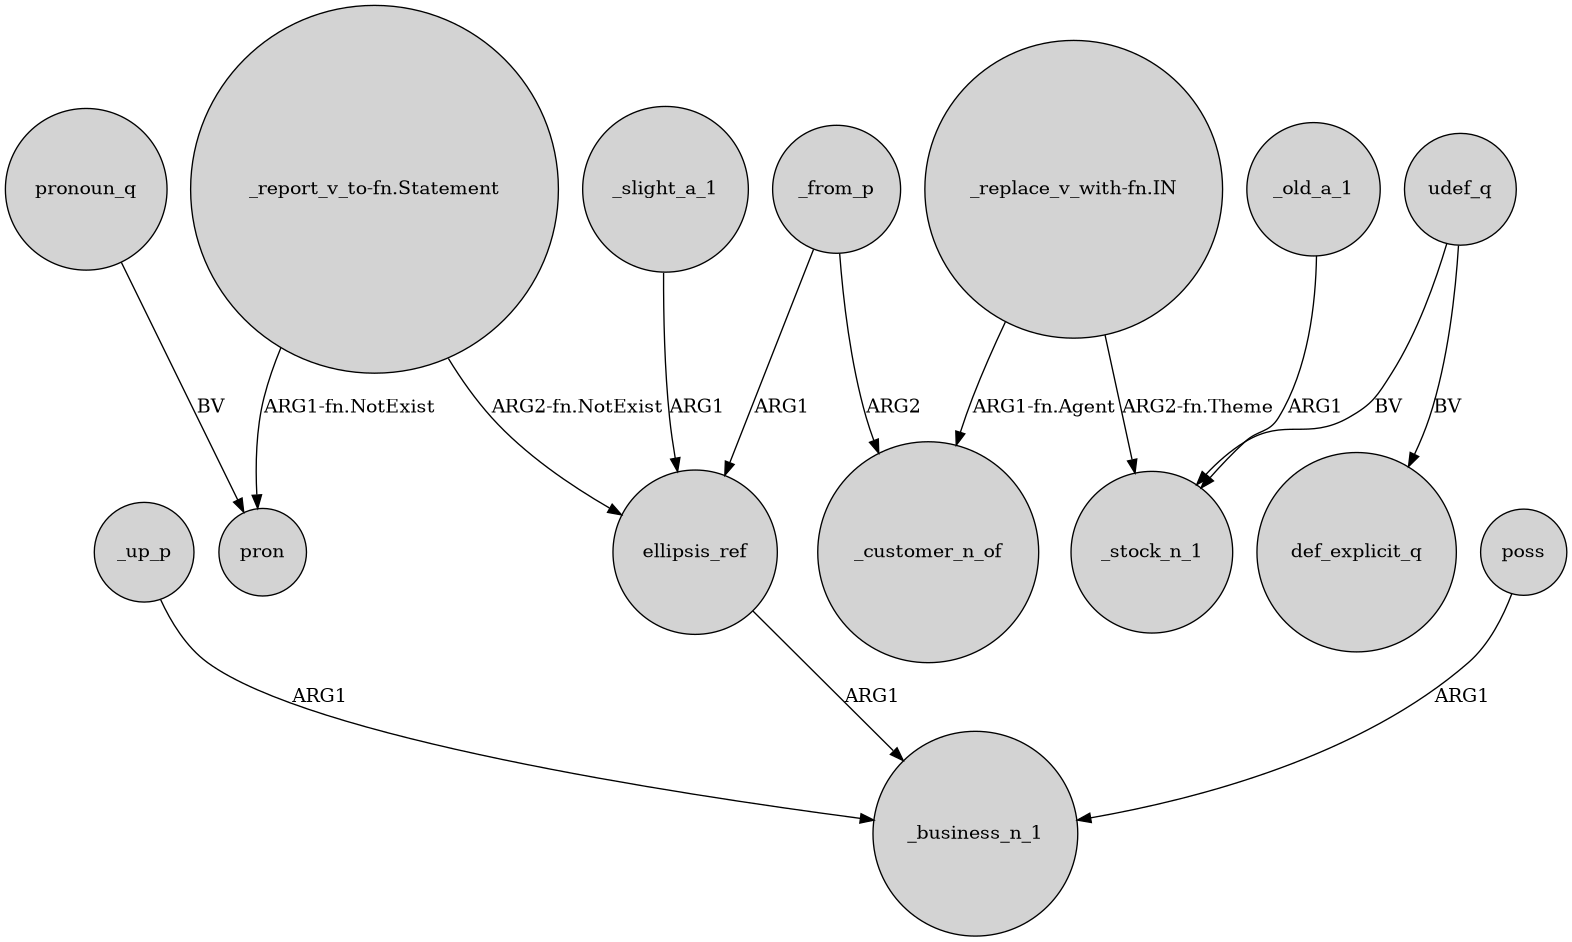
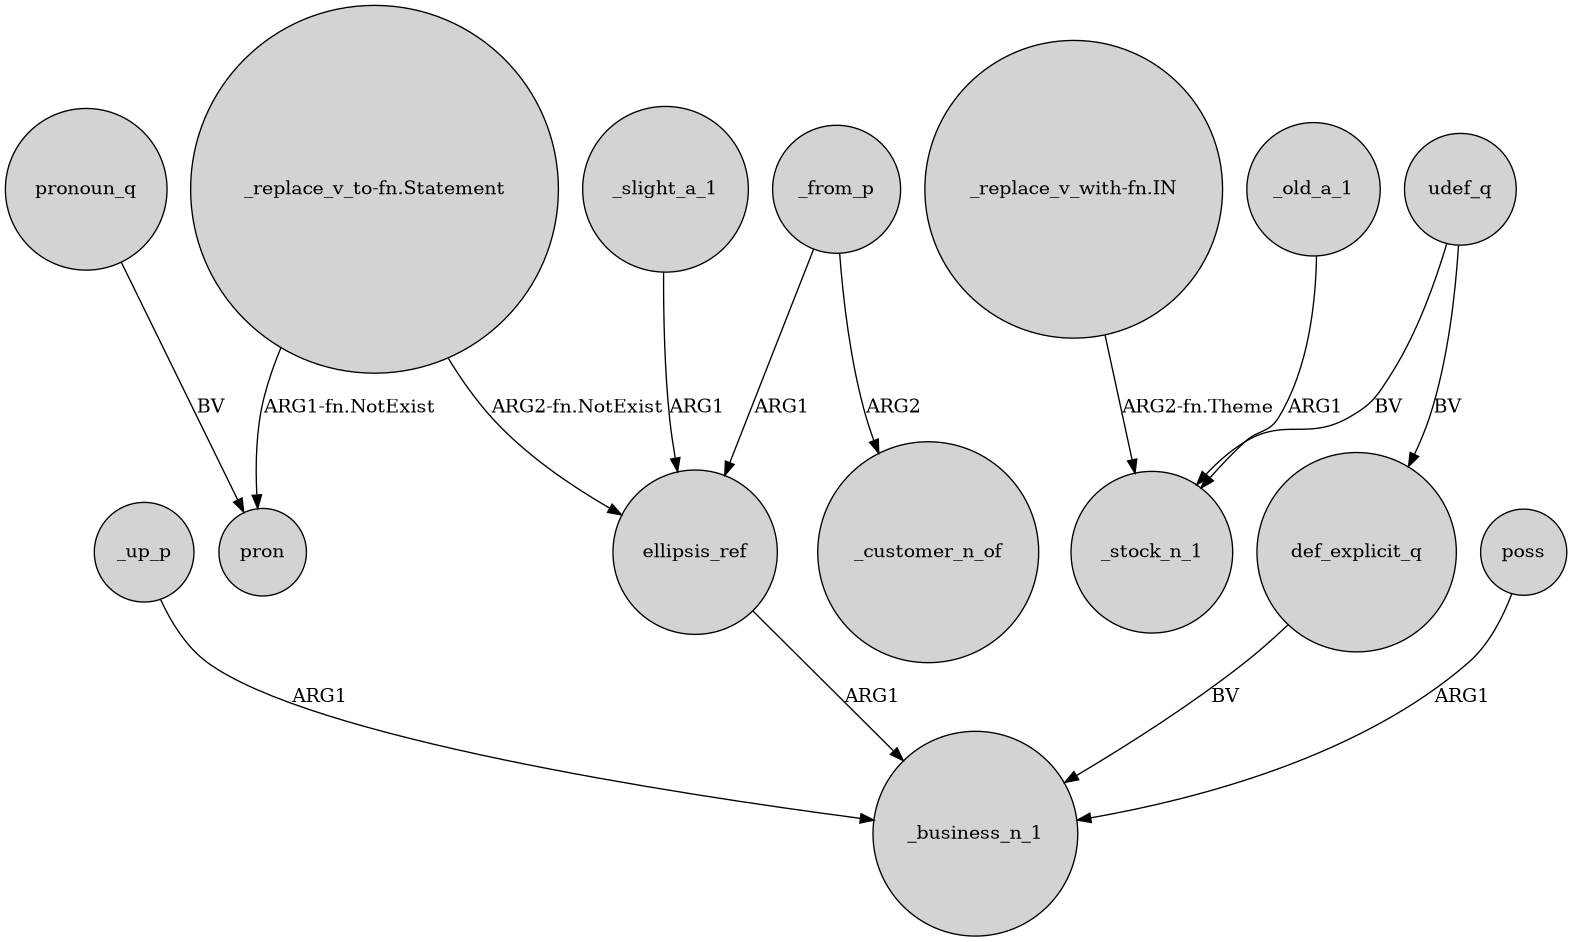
node "_report_v_to-fn.Statement": label "_report_v_to-fn.Statement" -> "_replace_v_to-fn.Statement"
edge "_replace_v_with-fn.IN" -> "_customer_n_of": removed, label "ARG1-fn.Agent"
edge "def_explicit_q" -> "_business_n_1": added, label "BV"
